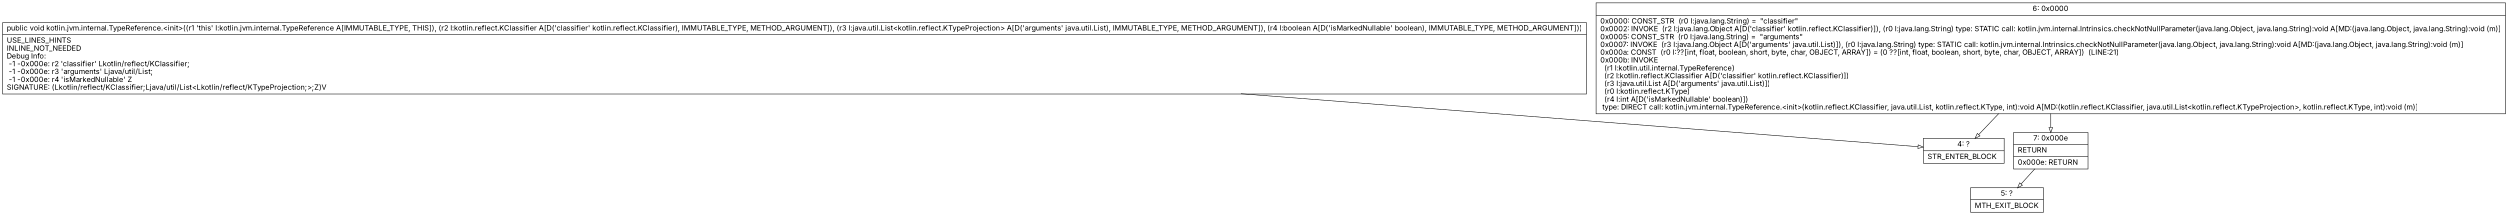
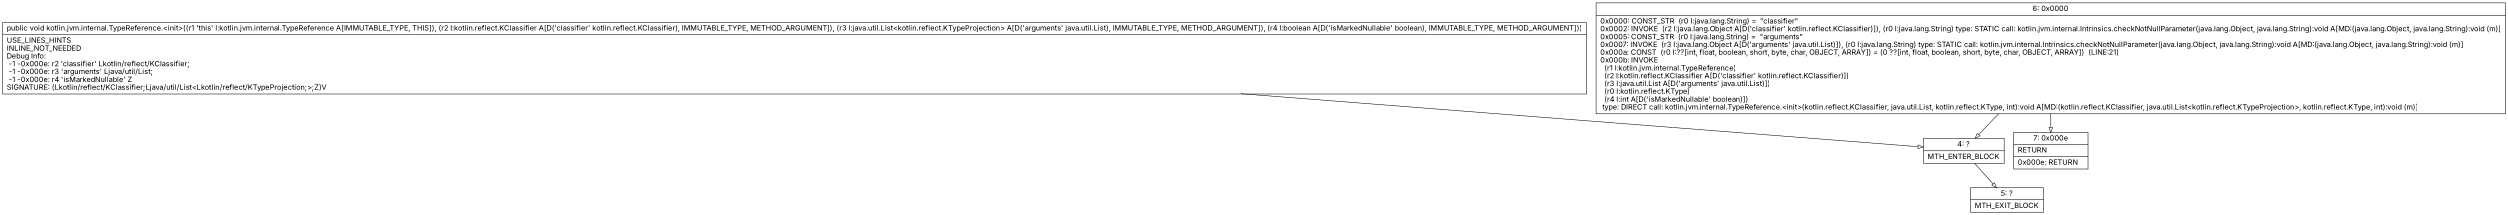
node "6: 0x0000": text "(r1 I:kotlin.util.internal.TypeReference)" -> "(r1 I:kotlin.jvm.internal.TypeReference)"
node "4: ?": text "STR_ENTER_BLOCK" -> "MTH_ENTER_BLOCK"
edge "7: 0x000e" -> "5: ?": now "4: ?" -> "5: ?"
